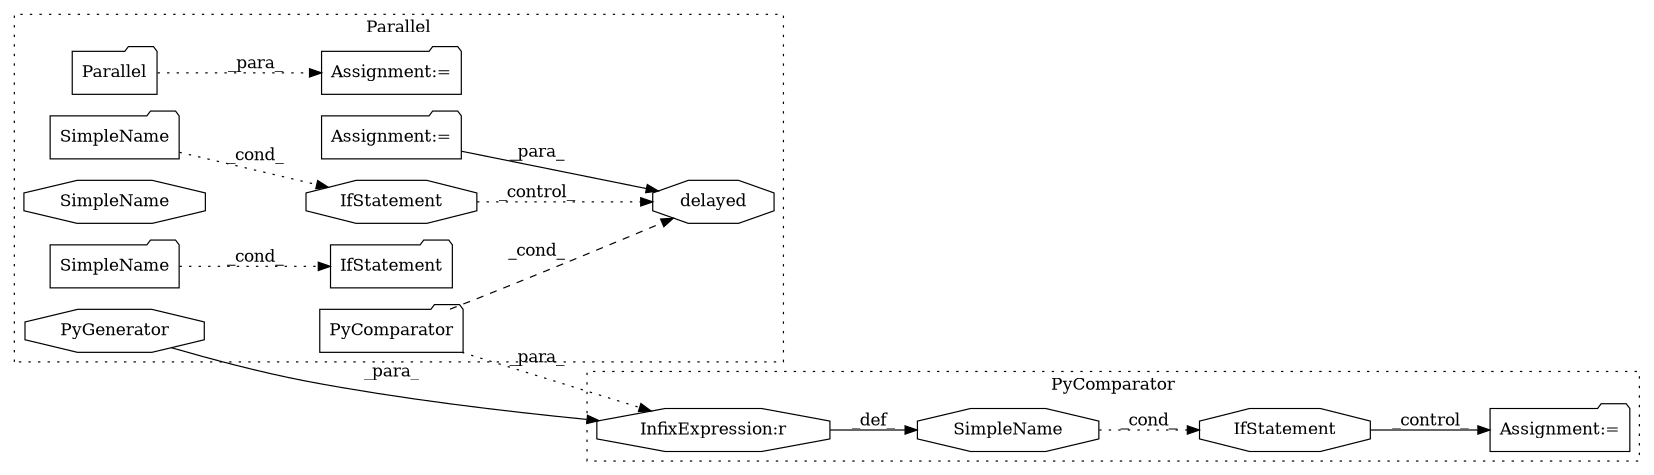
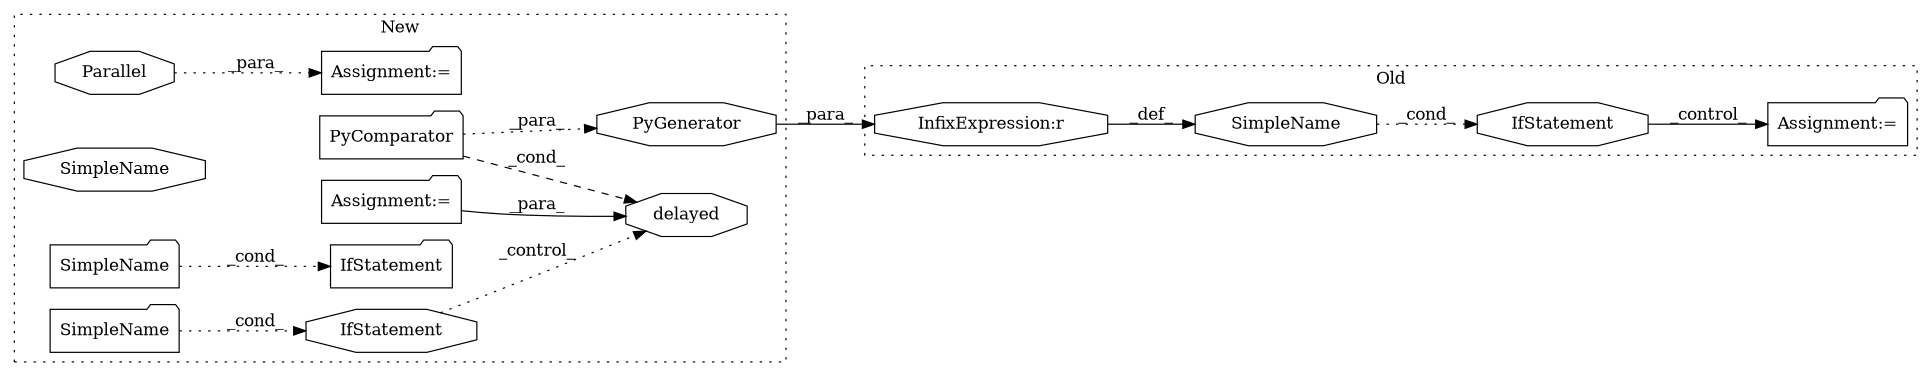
cluster "Parallel": label "Parallel" -> "New"
node "Parallel": shape folder -> octagon
edge "PyComparator" -> "InfixExpression:r": now "PyComparator" -> "PyGenerator"
cluster "PyComparator": label "PyComparator" -> "Old"
